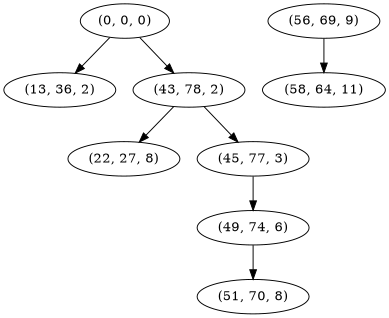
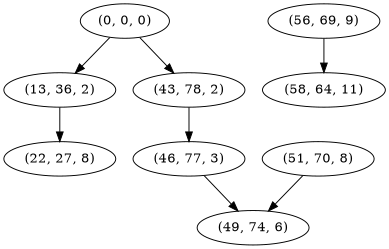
edge "(43, 78, 2)" -> "(22, 27, 8)": now "(13, 36, 2)" -> "(22, 27, 8)"
node "(45, 77, 3)": label "(45, 77, 3)" -> "(46, 77, 3)"
edge "(49, 74, 6)" -> "(51, 70, 8)": reversed
